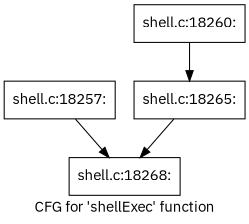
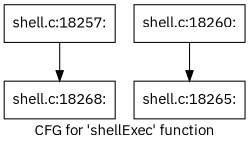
edge "shell.c:18265:" -> "shell.c:18268:": removed
